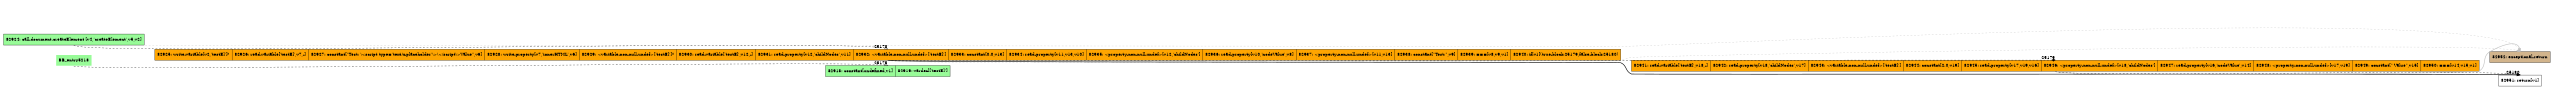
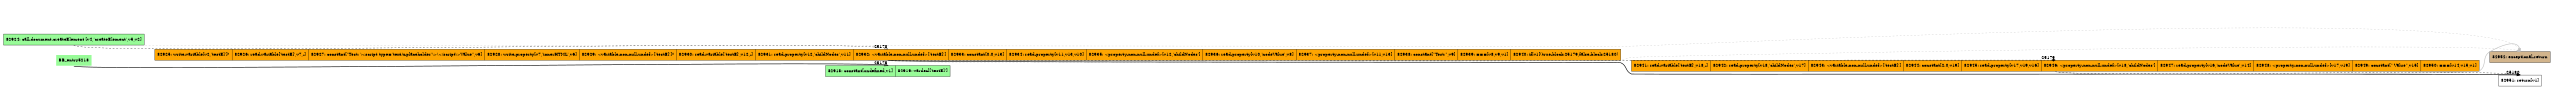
edge "BB_entry5218" -> "82918: constant[undefined,v1]": style dashed -> bold
